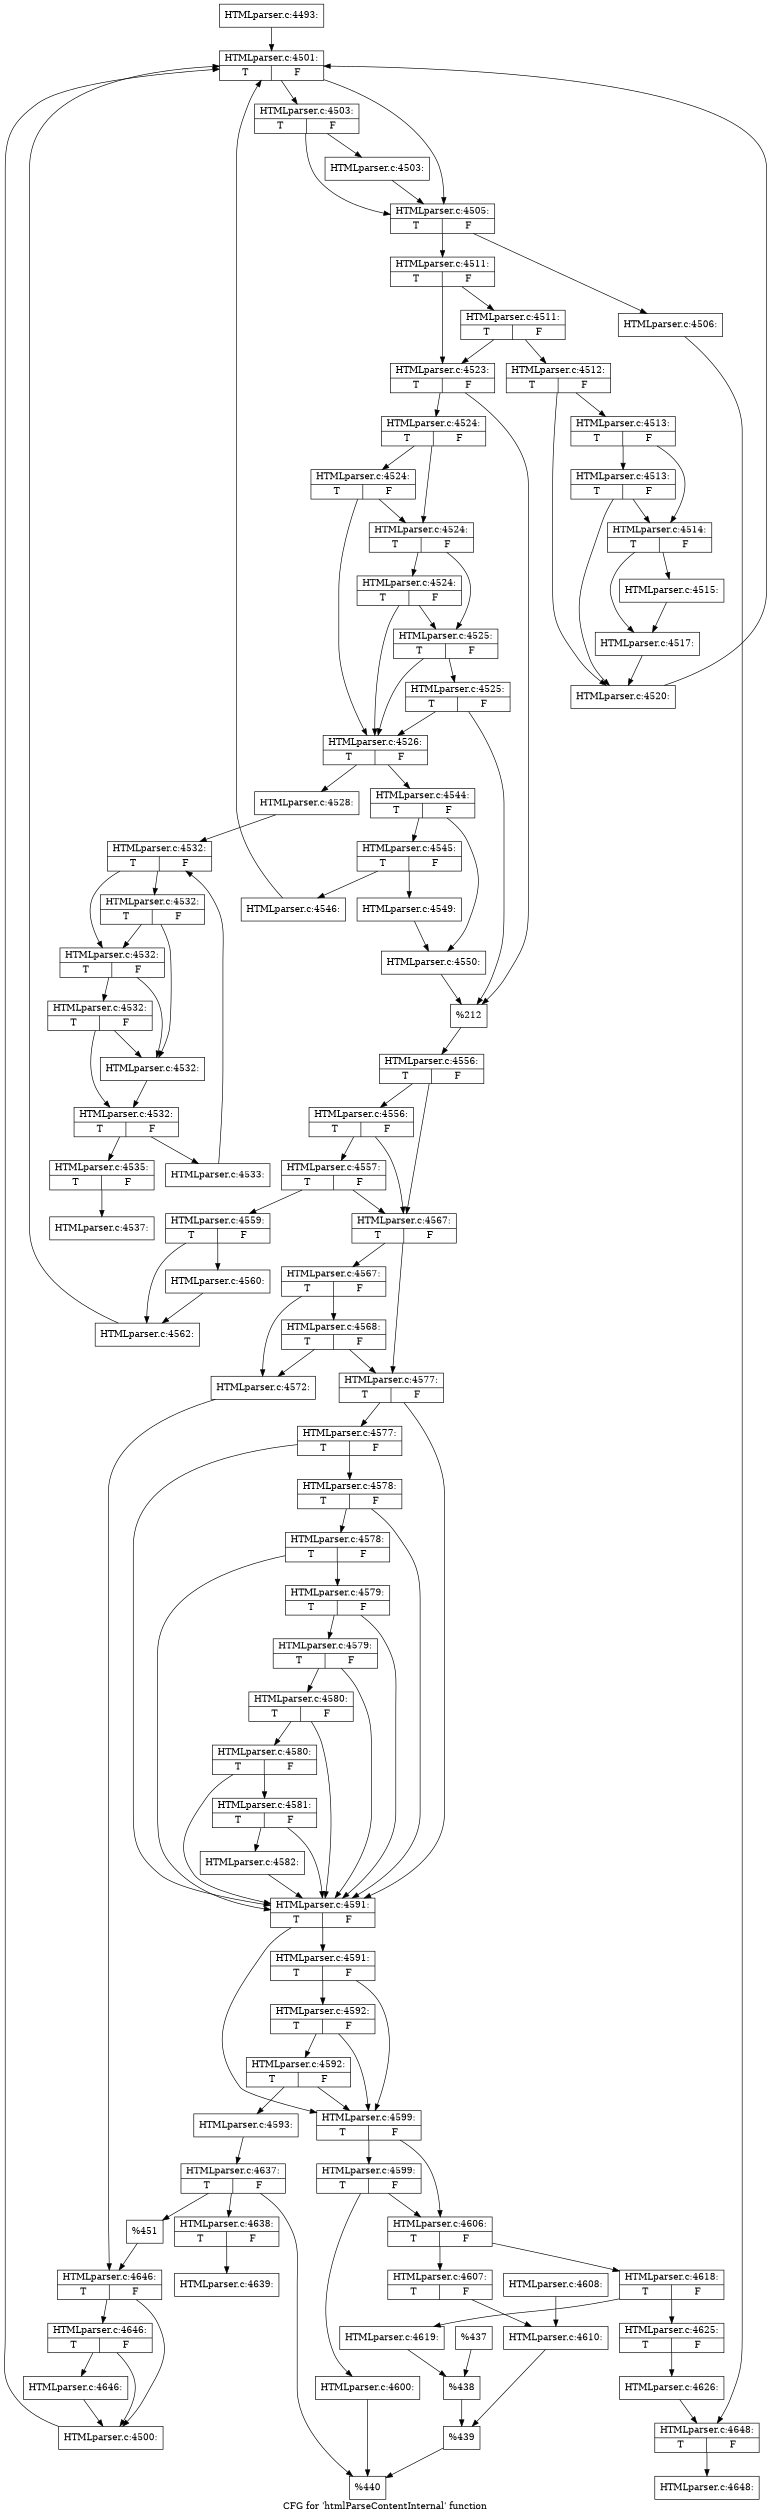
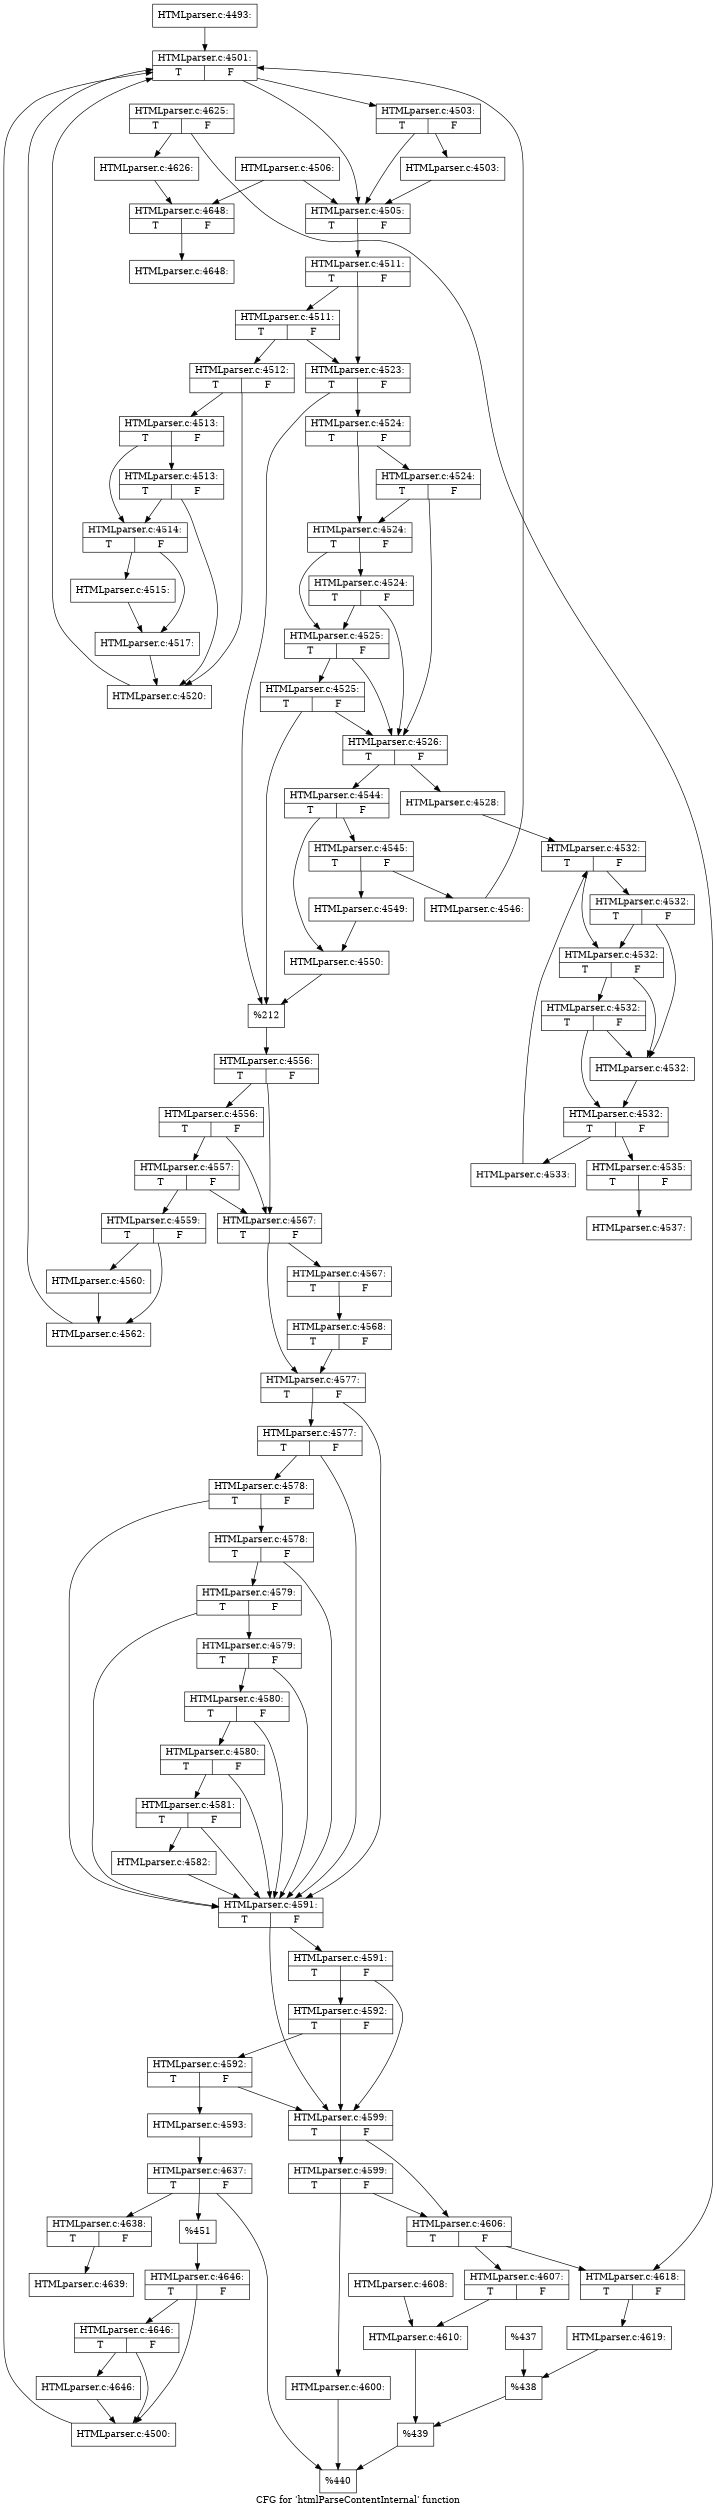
edge "HTMLparser.c:4505:" -> "HTMLparser.c:4506:": reversed
node "HTMLparser.c:4572:": removed
edge "HTMLparser.c:4618:" -> "HTMLparser.c:4625:": reversed
